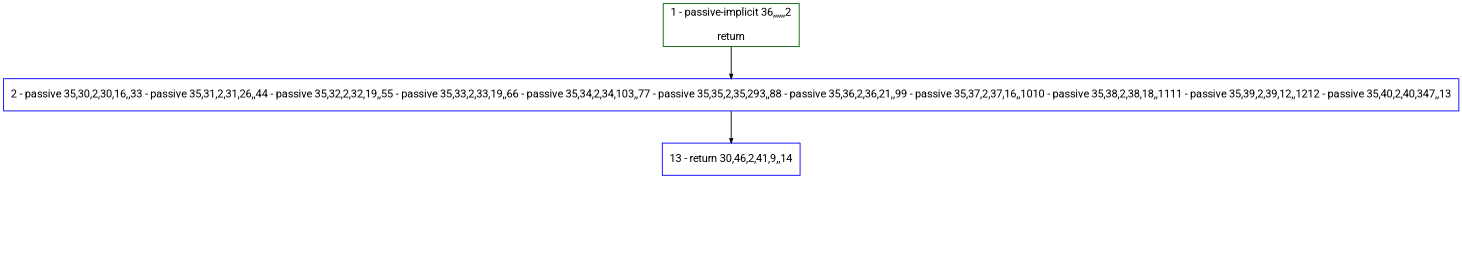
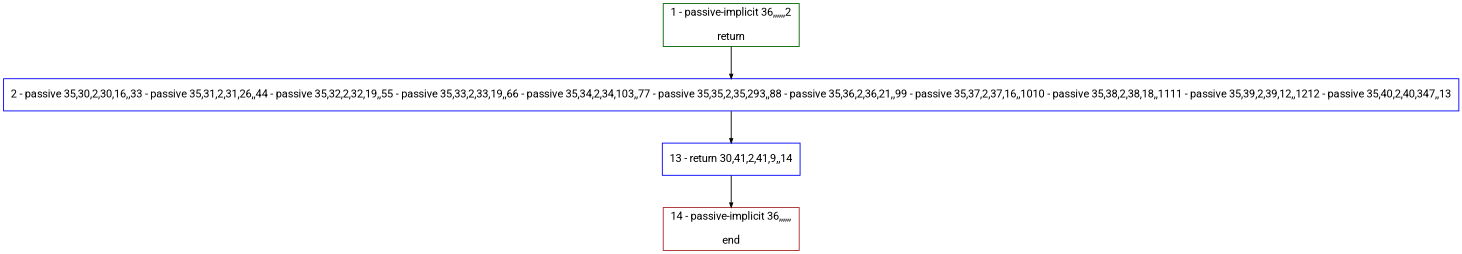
node "13 - return 30,46,2,41,9,,14": label "13 - return 30,46,2,41,9,,14" -> "13 - return 30,41,2,41,9,,14"
node "14 - passive-implicit 36,,,,,, end": added
